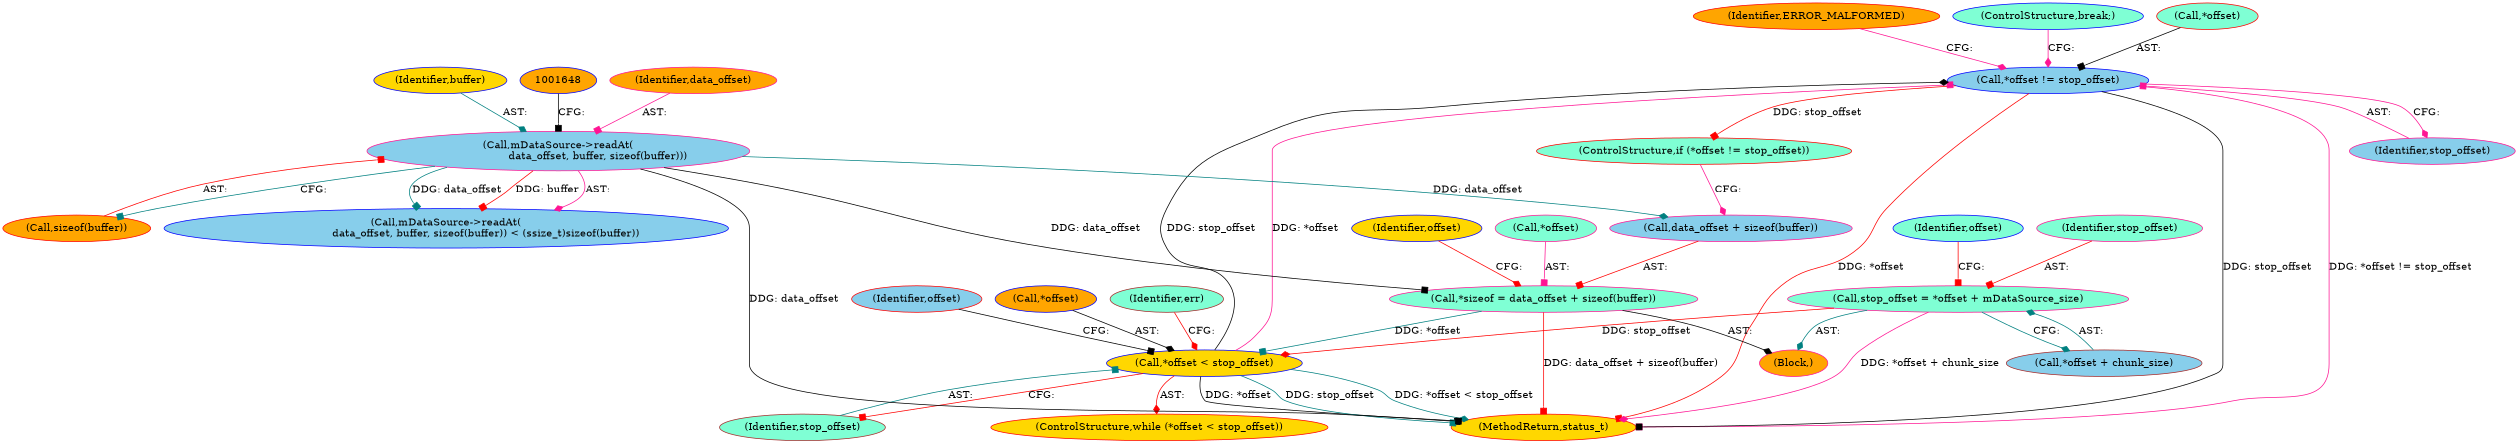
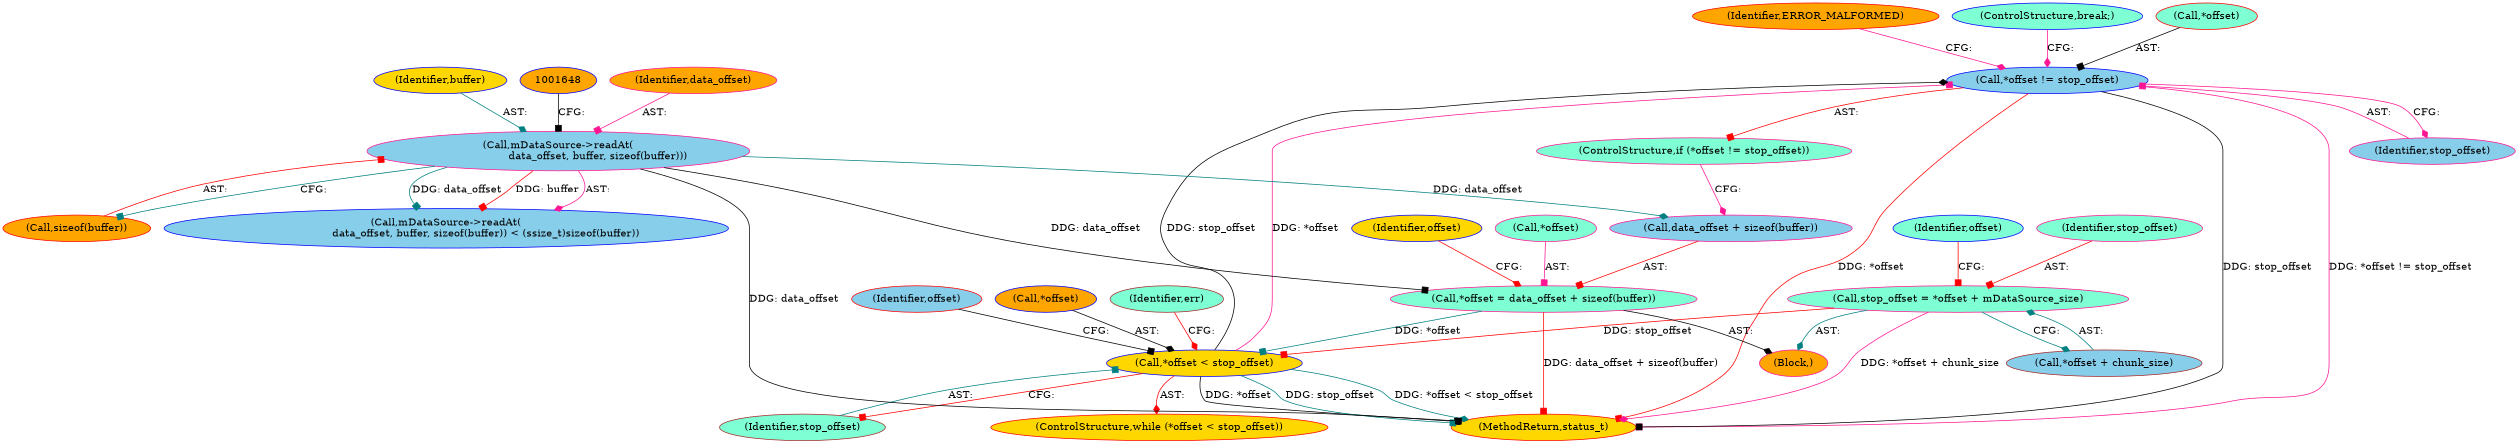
edge "(Call,*offset != stop_offset)" -> "(ControlStructure,if (*offset != stop_offset))": label "DDG: stop_offset" -> "AST: "
node "(ControlStructure,if (*offset != stop_offset))": color red -> deeppink
node "(Call,*sizeof = data_offset + sizeof(buffer))": label "(Call,*sizeof = data_offset + sizeof(buffer))" -> "(Call,*offset = data_offset + sizeof(buffer))"
edge "(Call,stop_offset = *offset + mDataSource_size)" -> "(Call,*offset < stop_offset)": arrowhead diamond -> box
